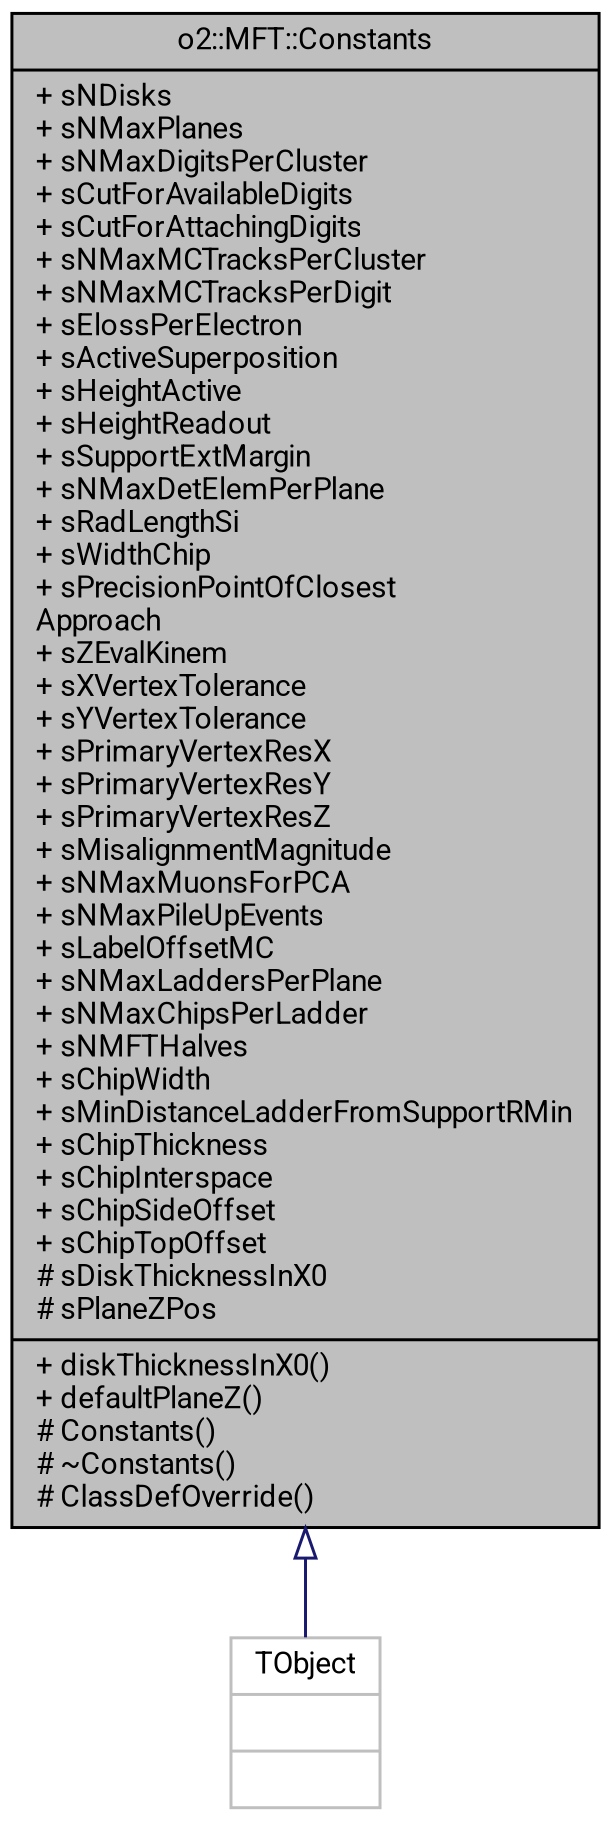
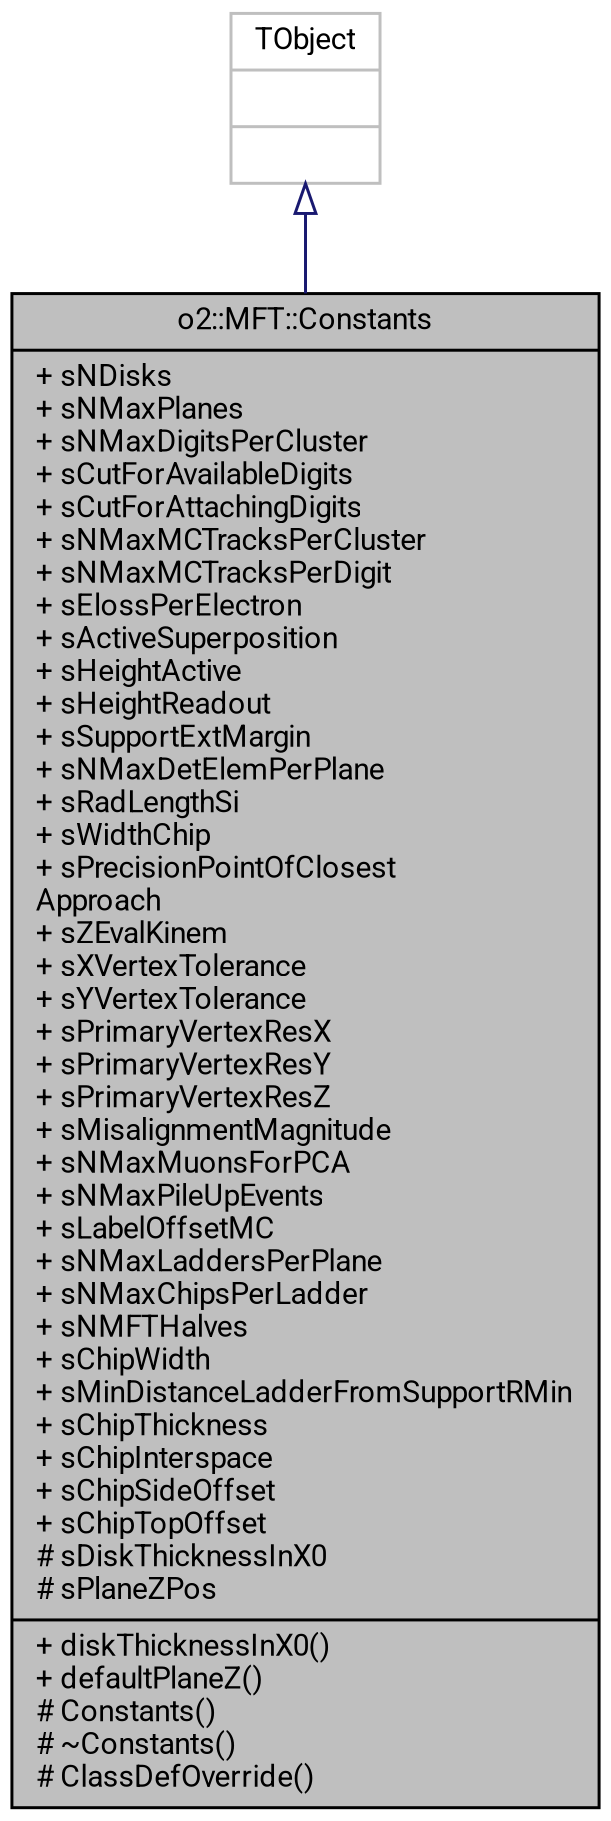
edge "TObject" -> "o2::MFT::Constants": reversed
